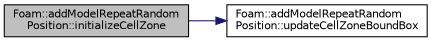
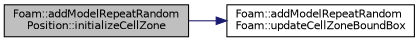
node "Foam::addModelRepeatRandom Position::updateCellZoneBoundBox": label "Foam::addModelRepeatRandom Position::updateCellZoneBoundBox" -> "Foam::addModelRepeatRandom Foam::updateCellZoneBoundBox"
